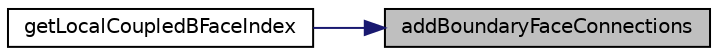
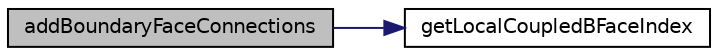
edge "getLocalCoupledBFaceIndex" -> "addBoundaryFaceConnections": reversed
